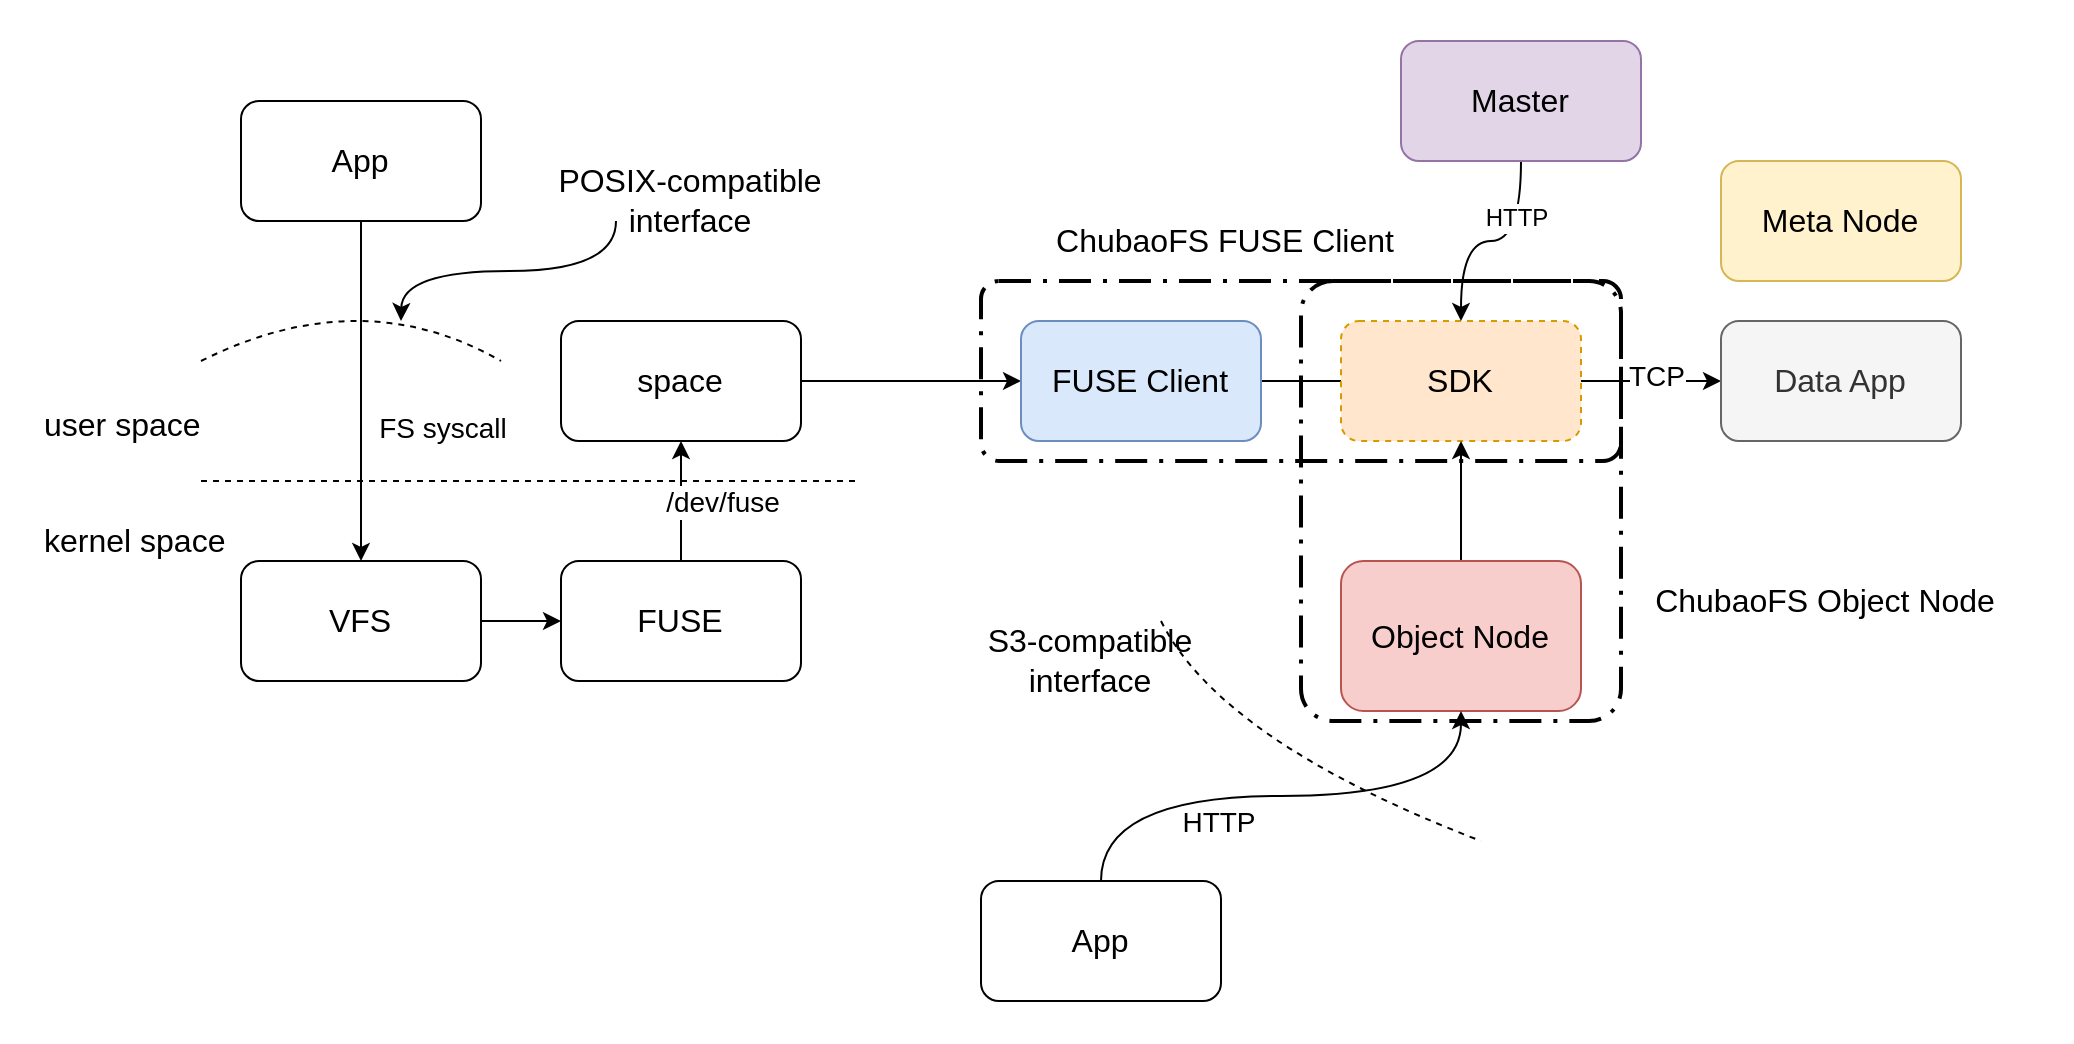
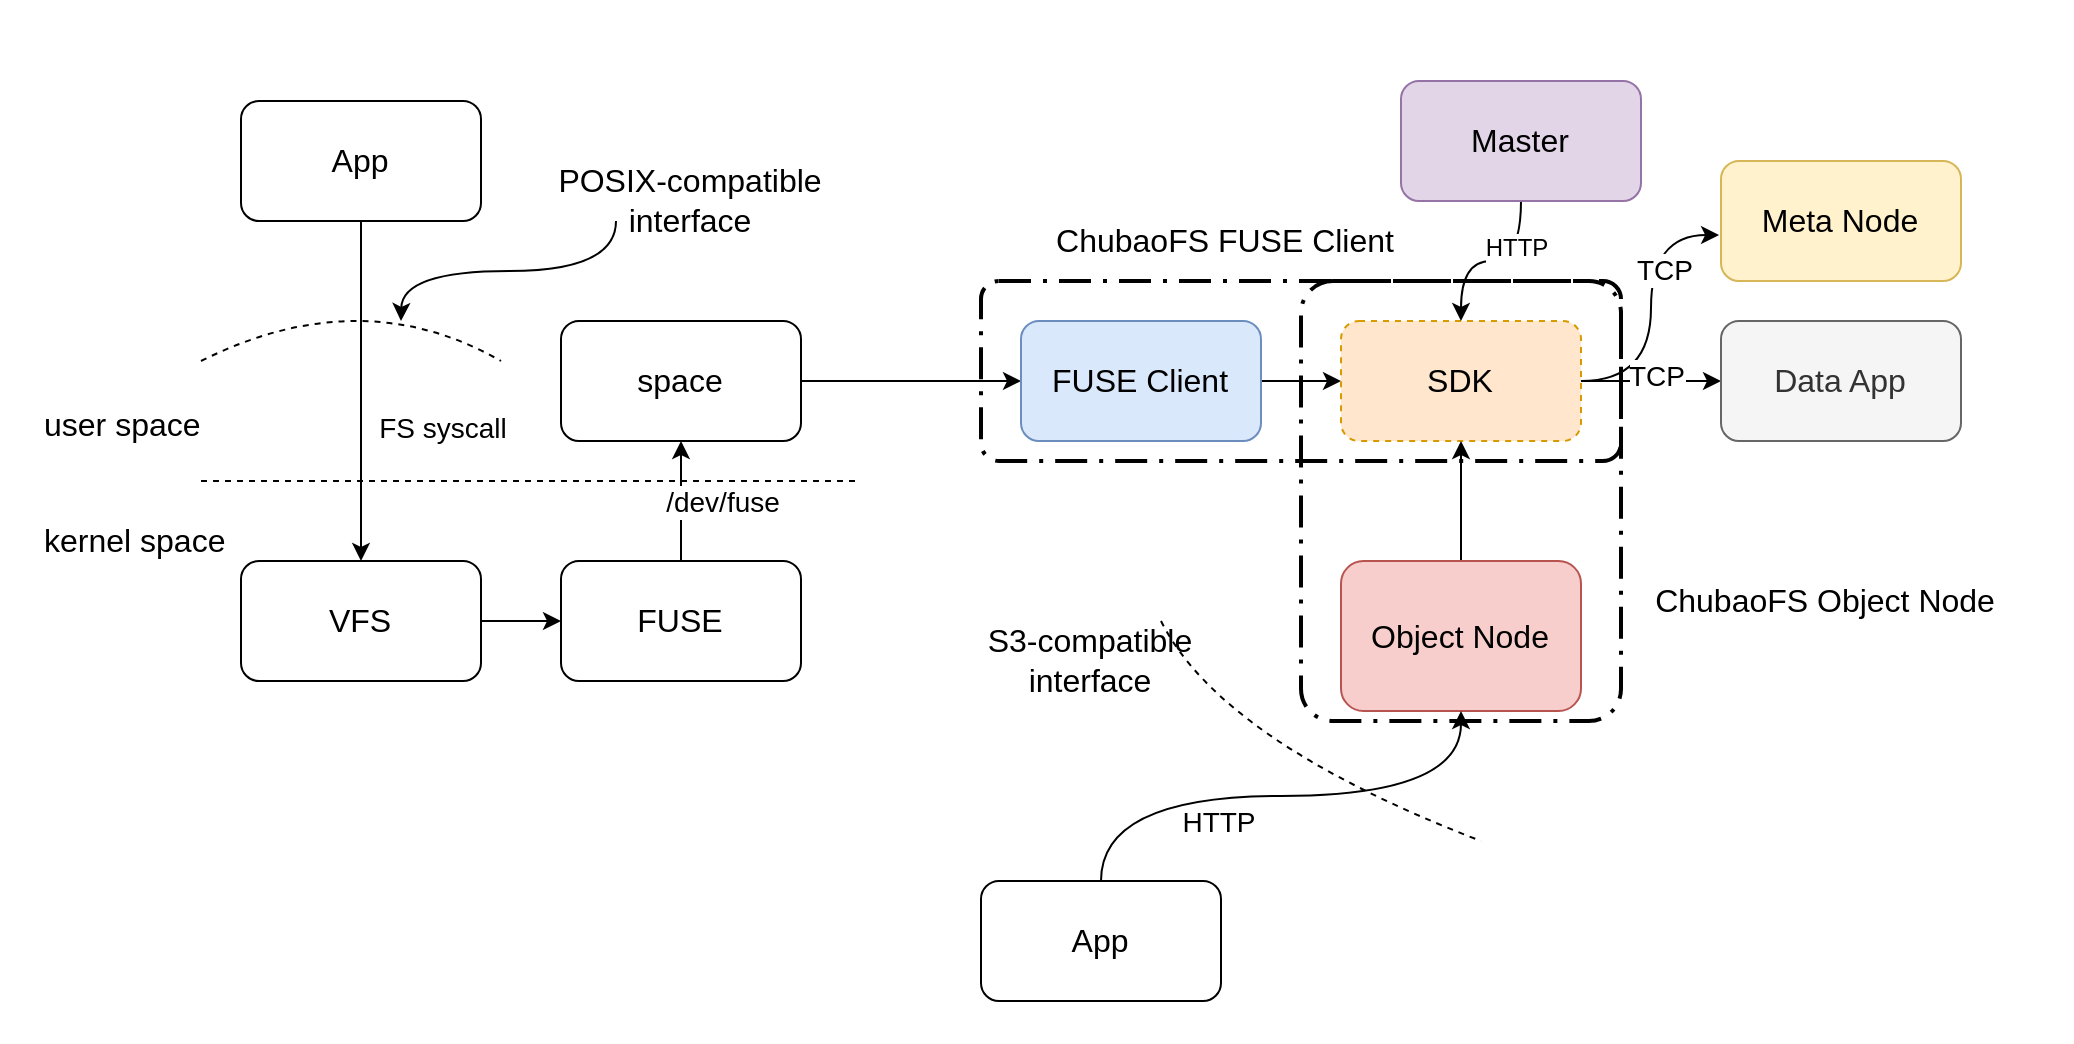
node "Master": moved (1521, 101) -> (1521, 141)
edge "SDK" -> "Meta Node": added, label "TCP"
edge "FUSE Client" -- "SDK": arrowhead none -> classic
